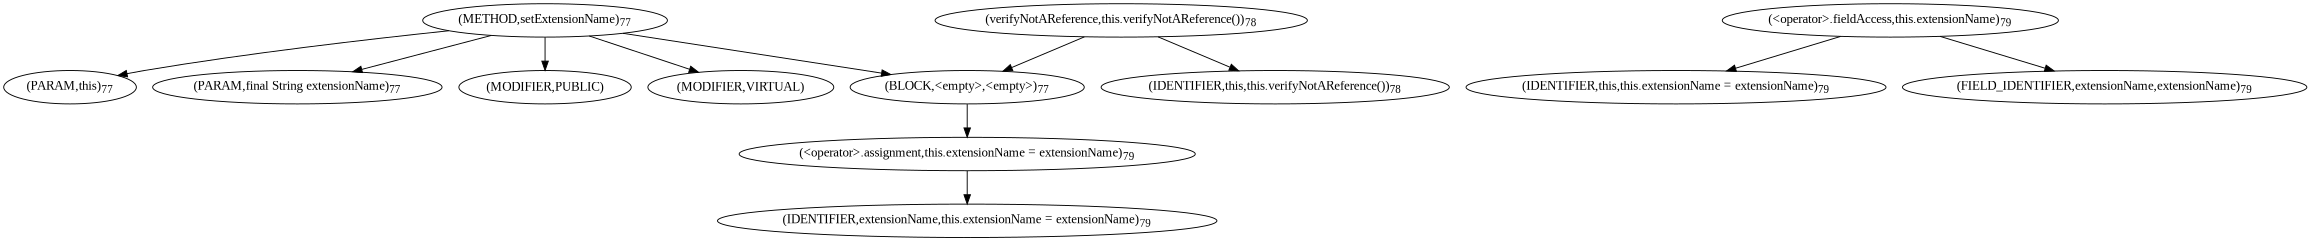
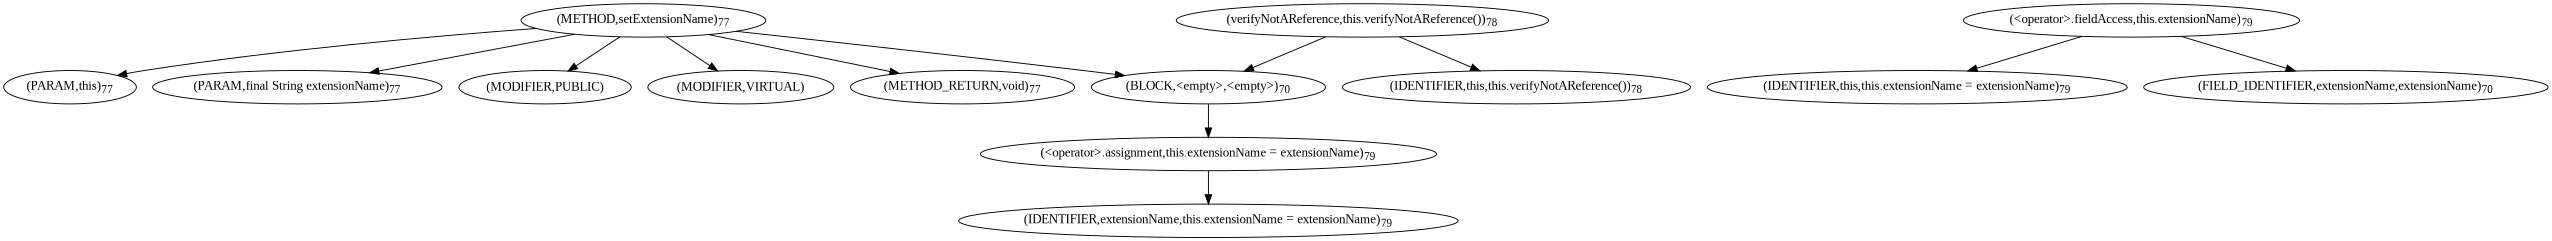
node "(BLOCK,<empty>,<empty>)": text "77" -> "70"
node "(FIELD_IDENTIFIER,extensionName,extensionName)": text "79" -> "70"
node "(METHOD_RETURN,void)": added
